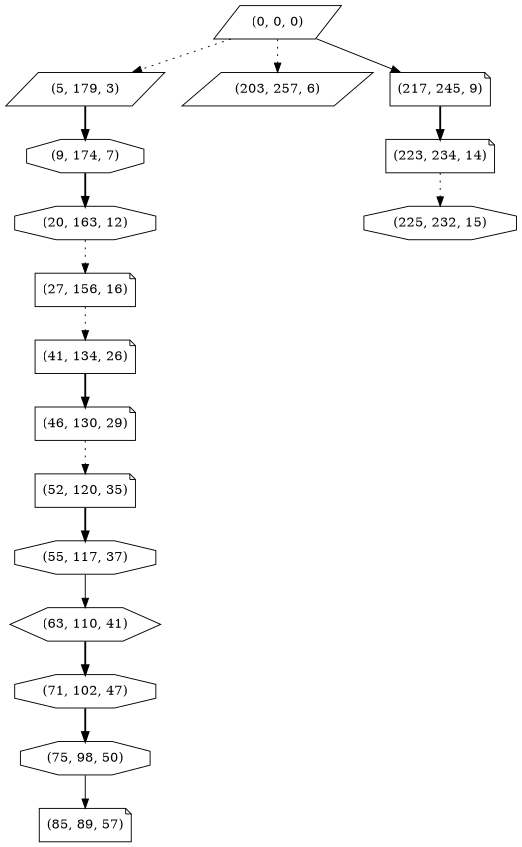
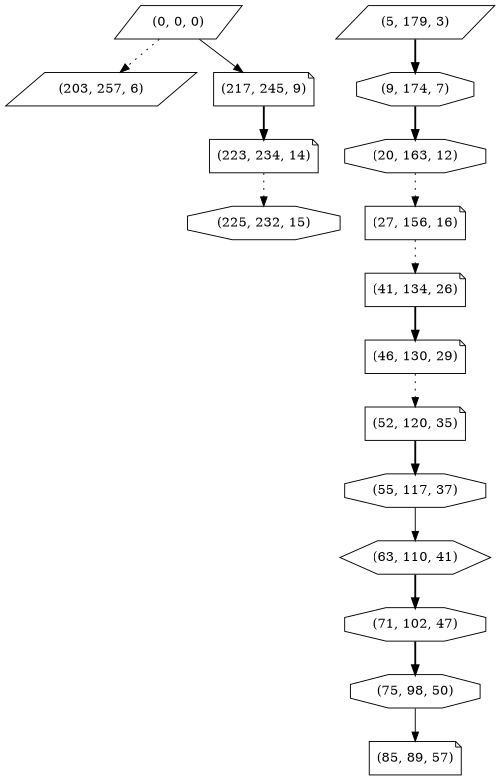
edge "(0, 0, 0)" -> "(5, 179, 3)": removed
